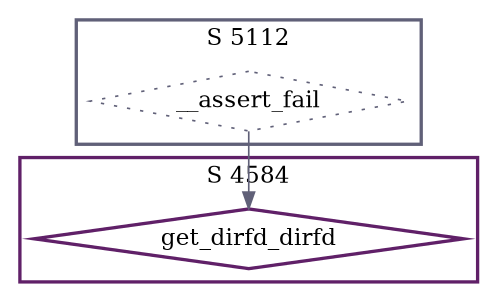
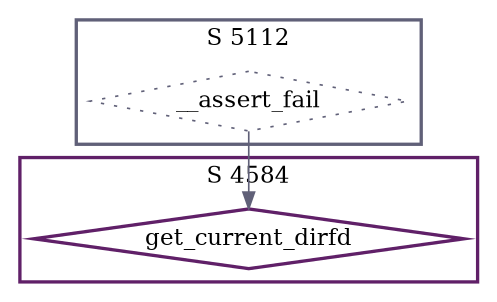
node "get_dirfd_dirfd": label "get_dirfd_dirfd" -> "get_current_dirfd"
